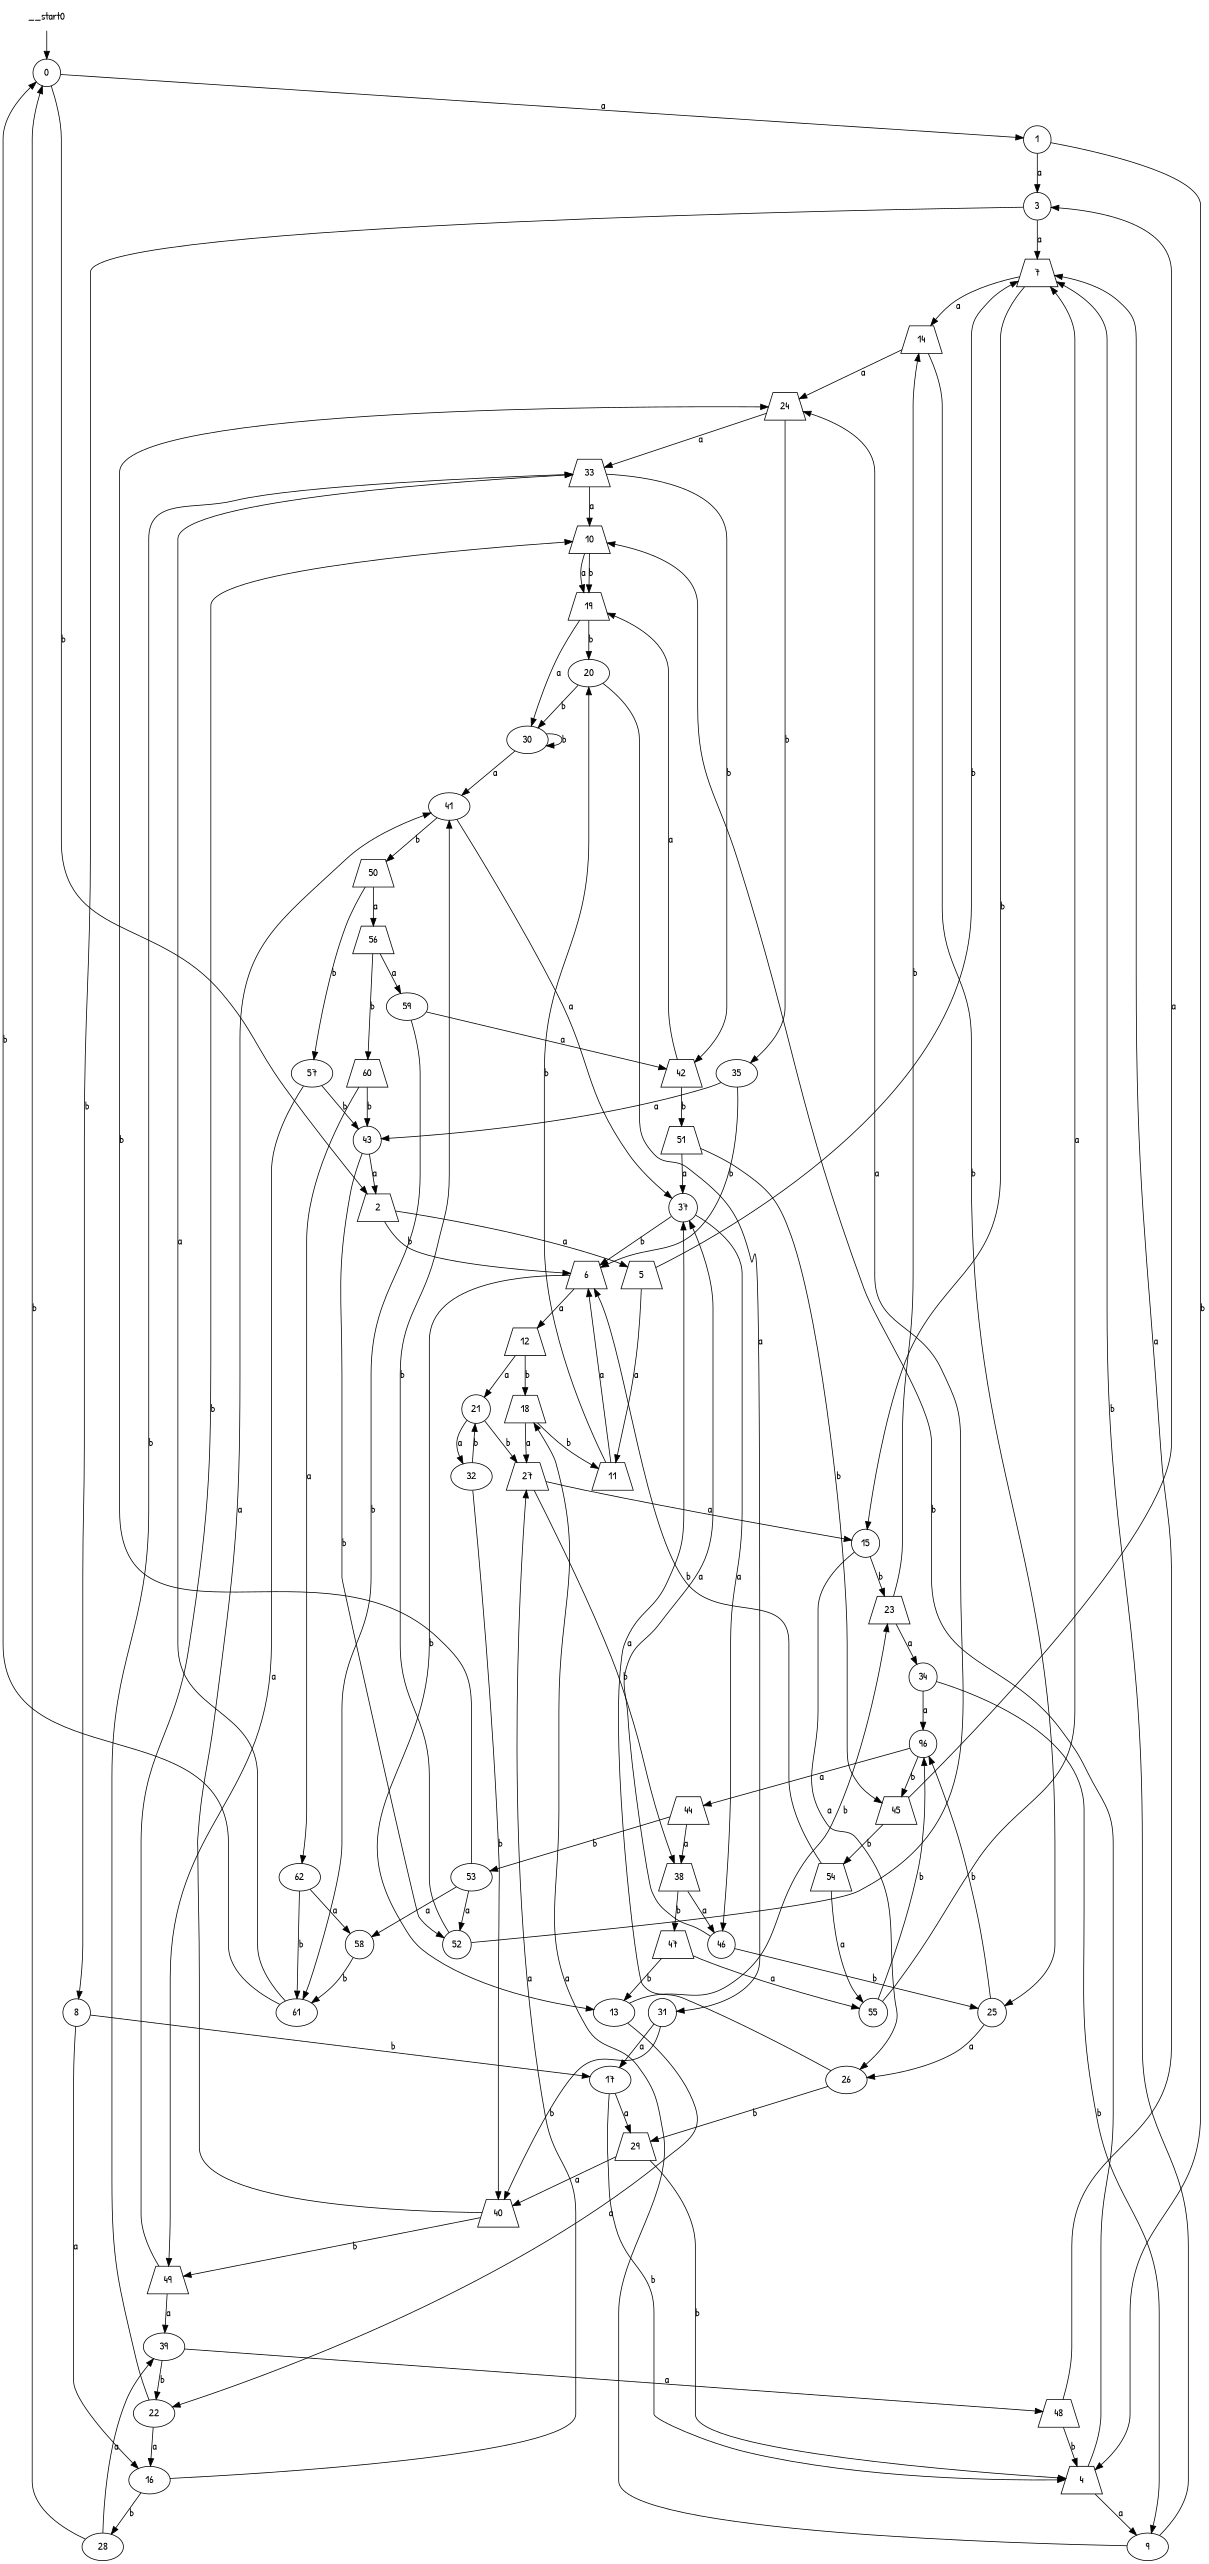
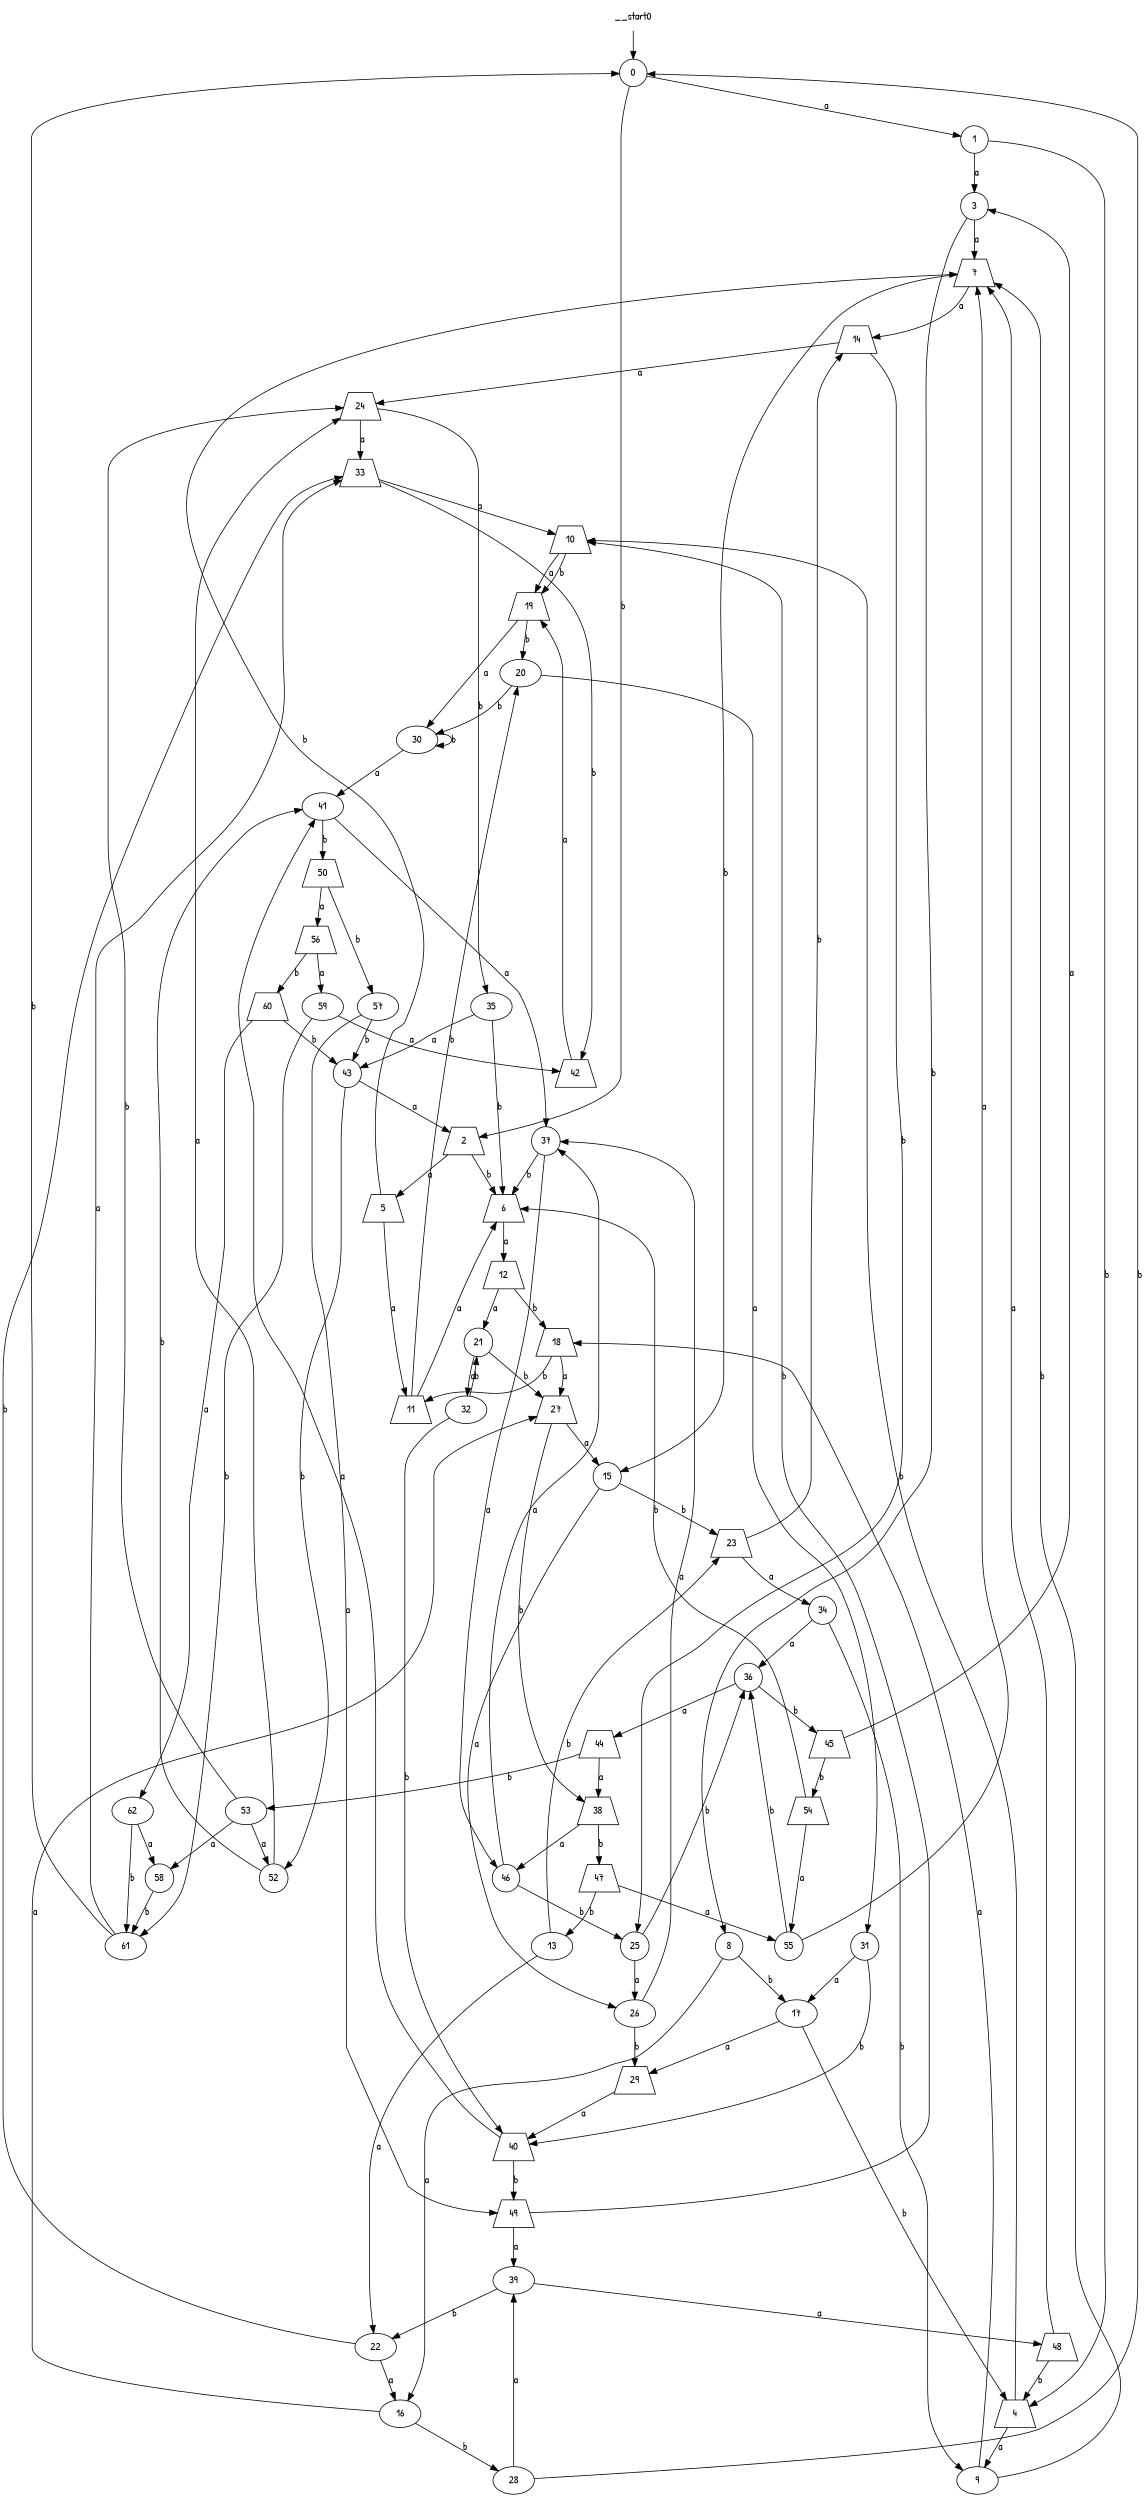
node "51": removed
edge "6" -> "13": removed, label "b"
node "96": label "96" -> "36"
edge "29" -> "4": removed, label "b"
